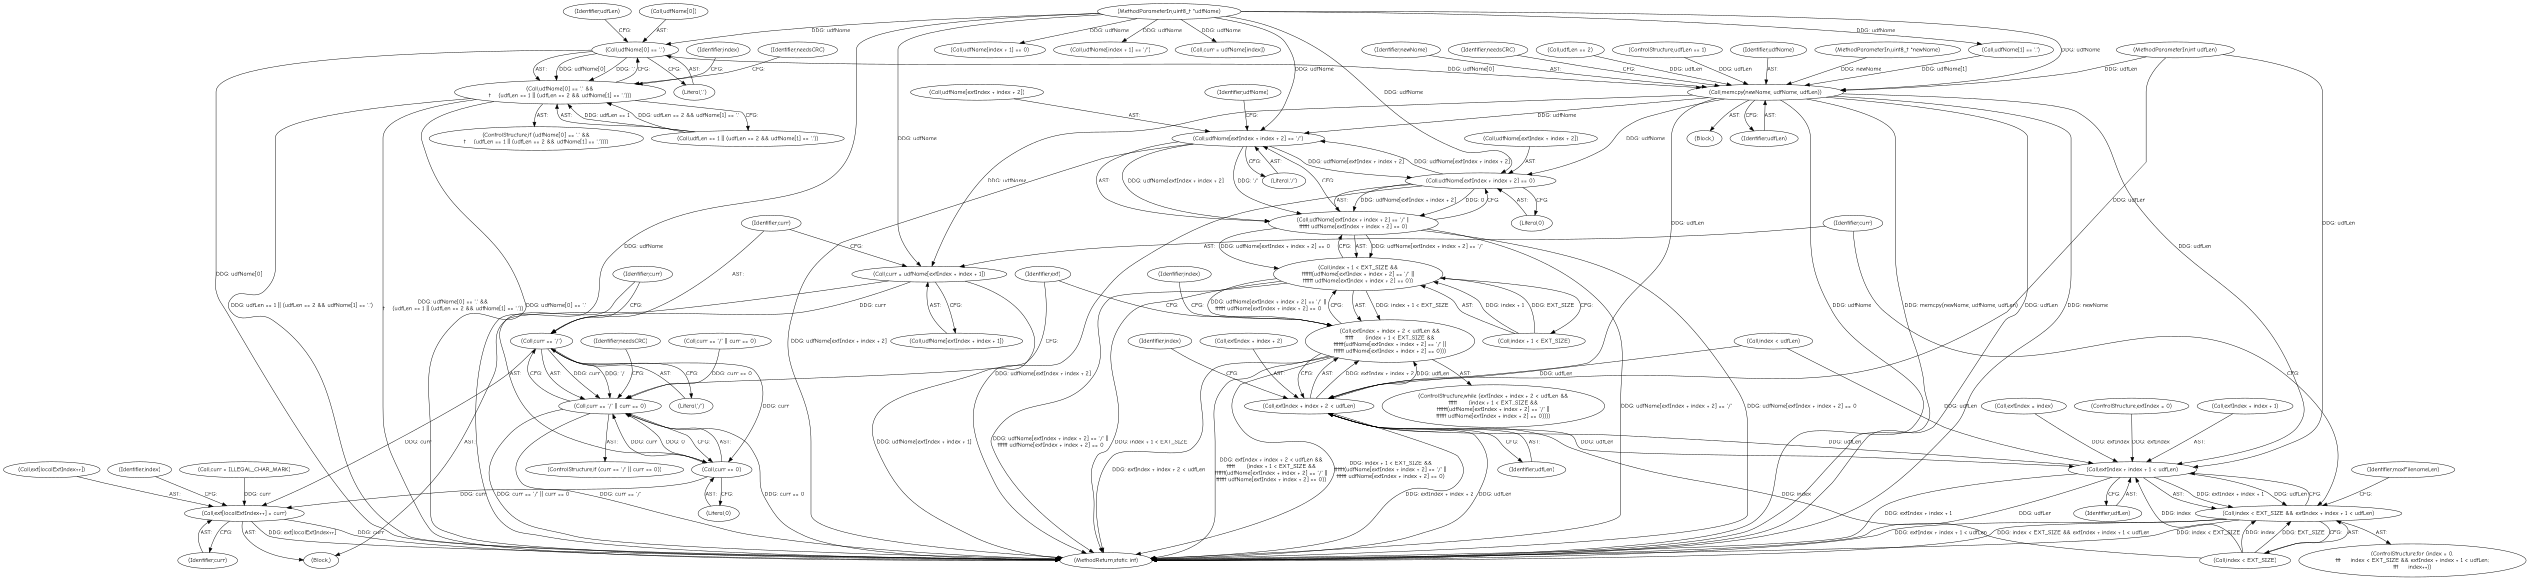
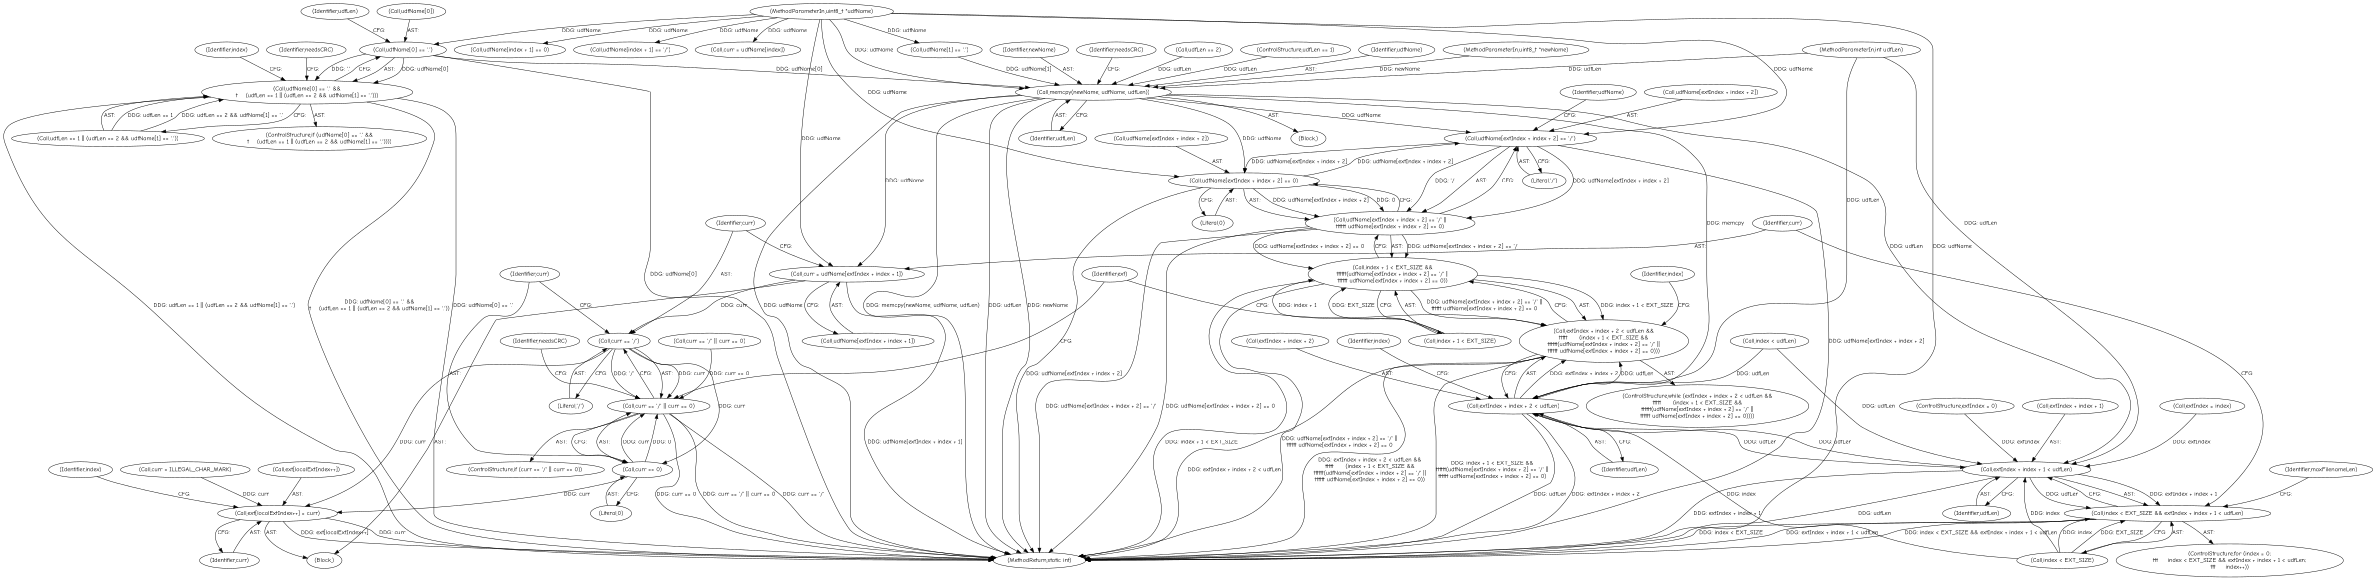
node "(Literal,'.')": removed
edge "(Call,memcpy(newName, udfName, udfLen))" -> "(Call,extIndex + index + 2 < udfLen)": label "DDG: udfLen" -> "DDG: memcpy"
